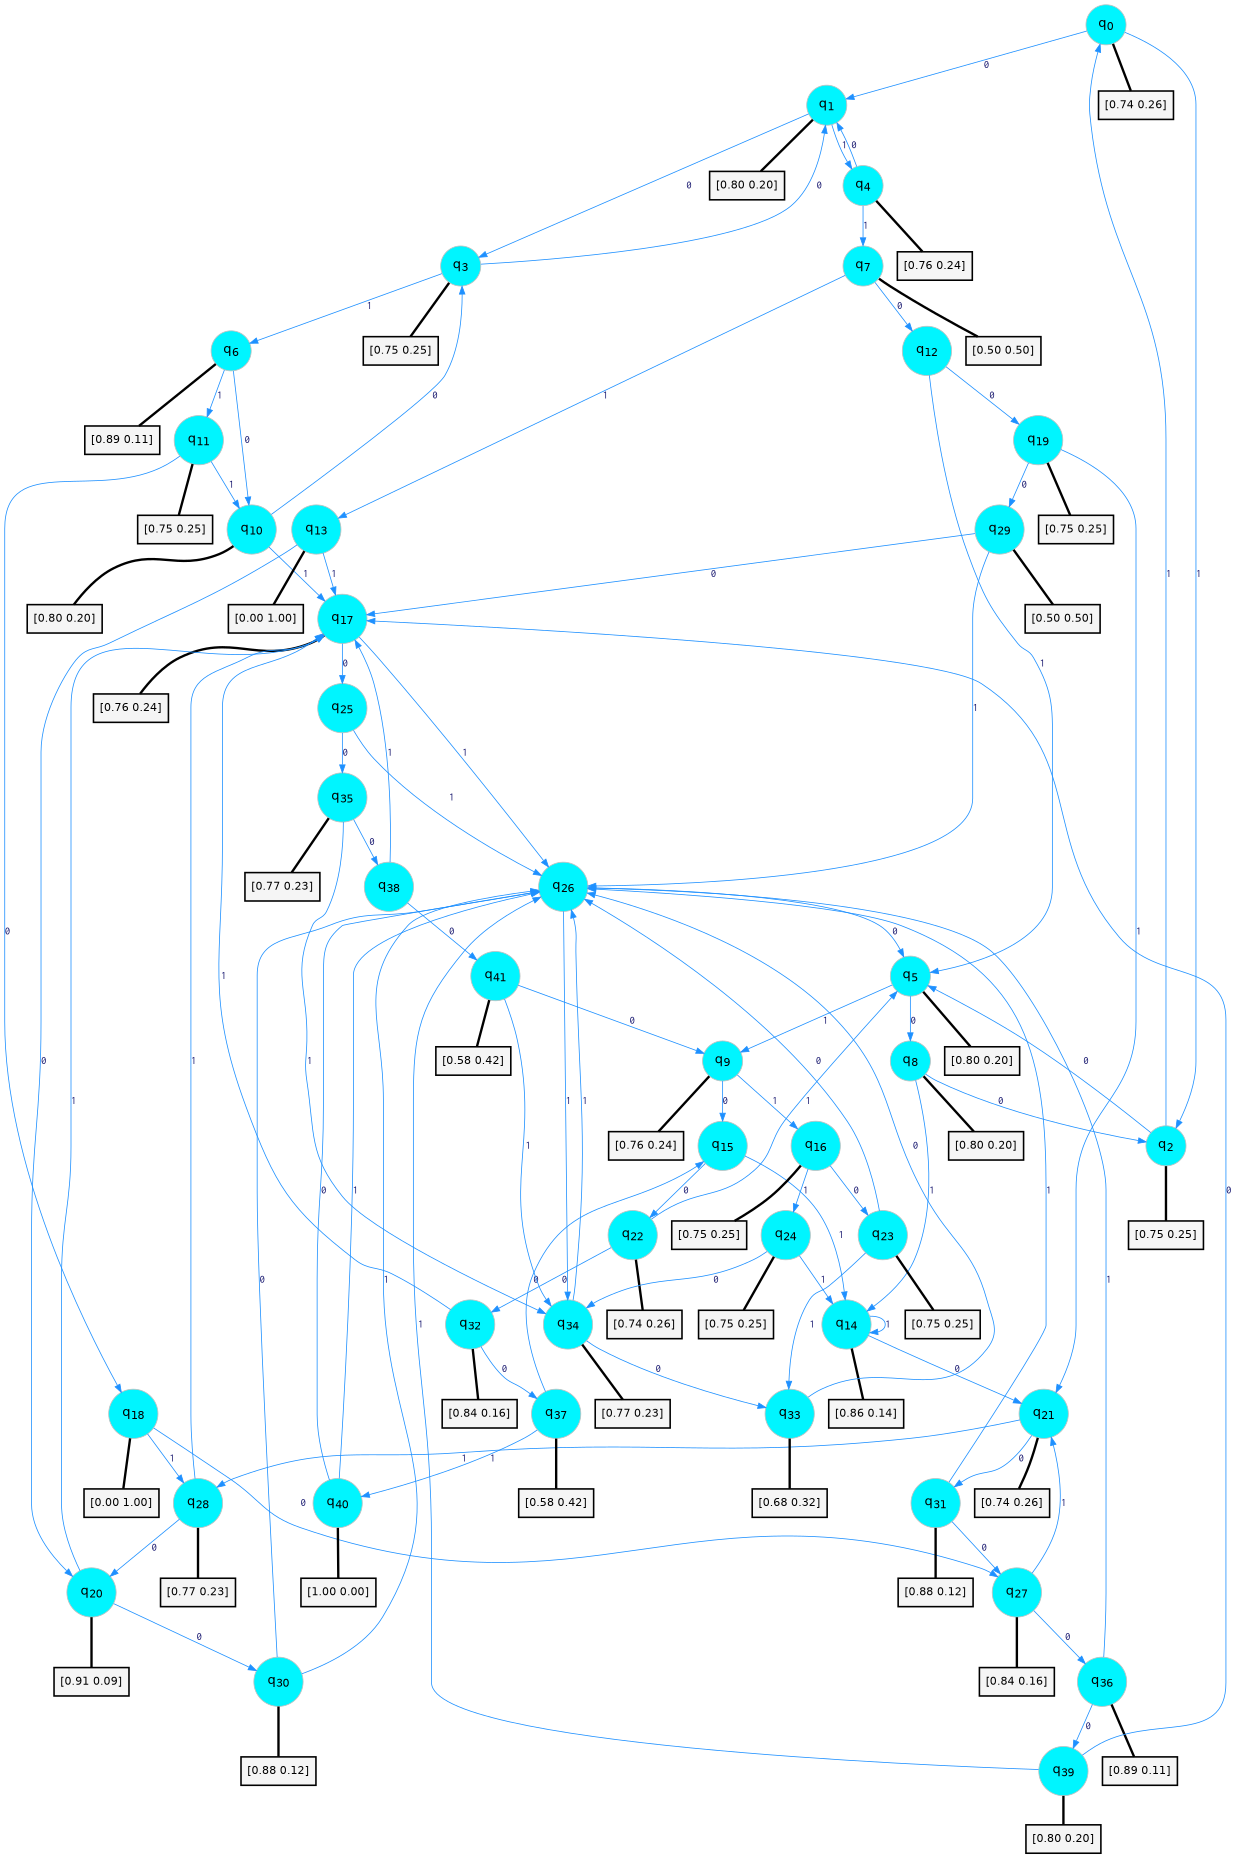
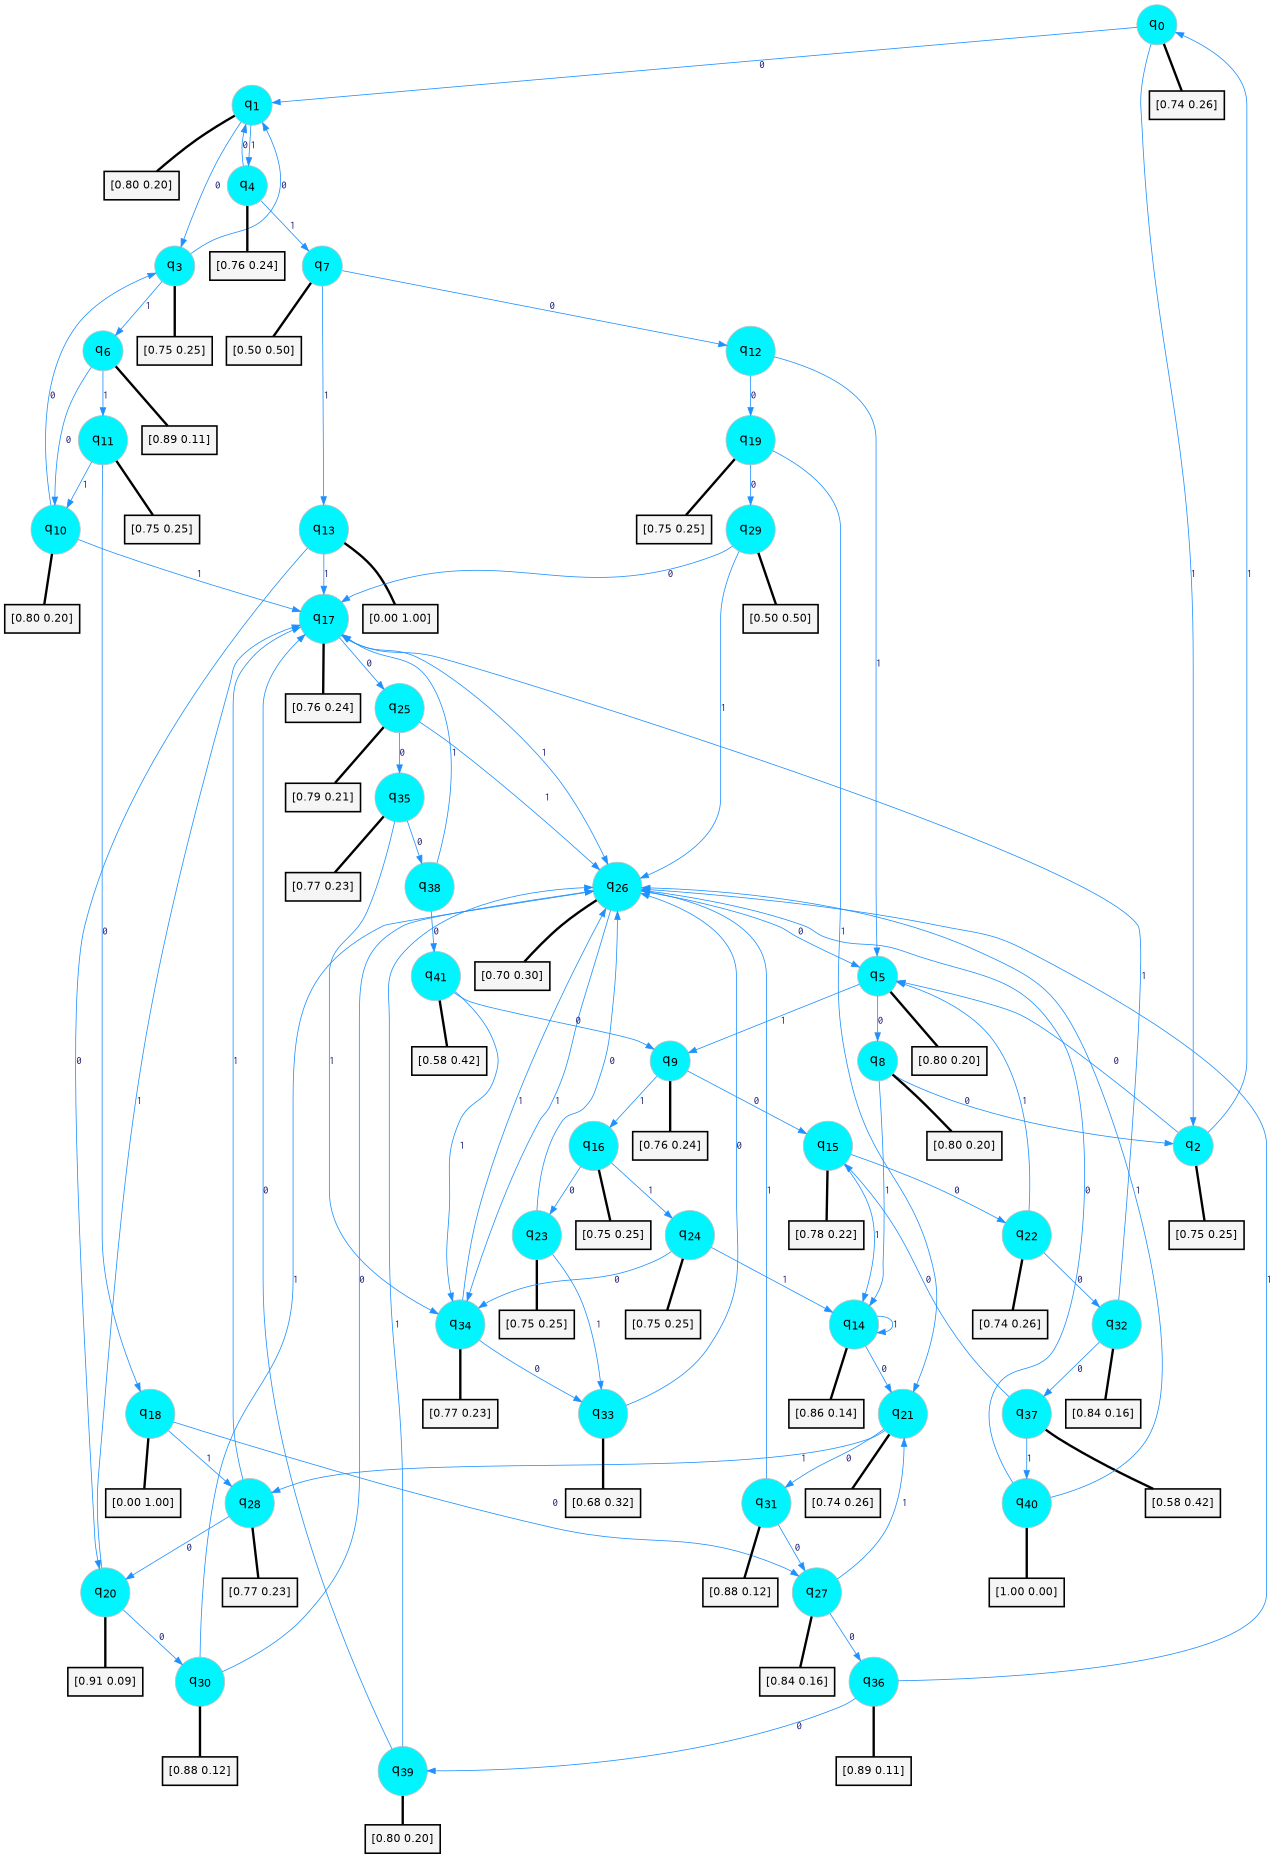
node "[0.79 0.21]": added
node "[0.70 0.30]": added
node "[0.78 0.22]": added
